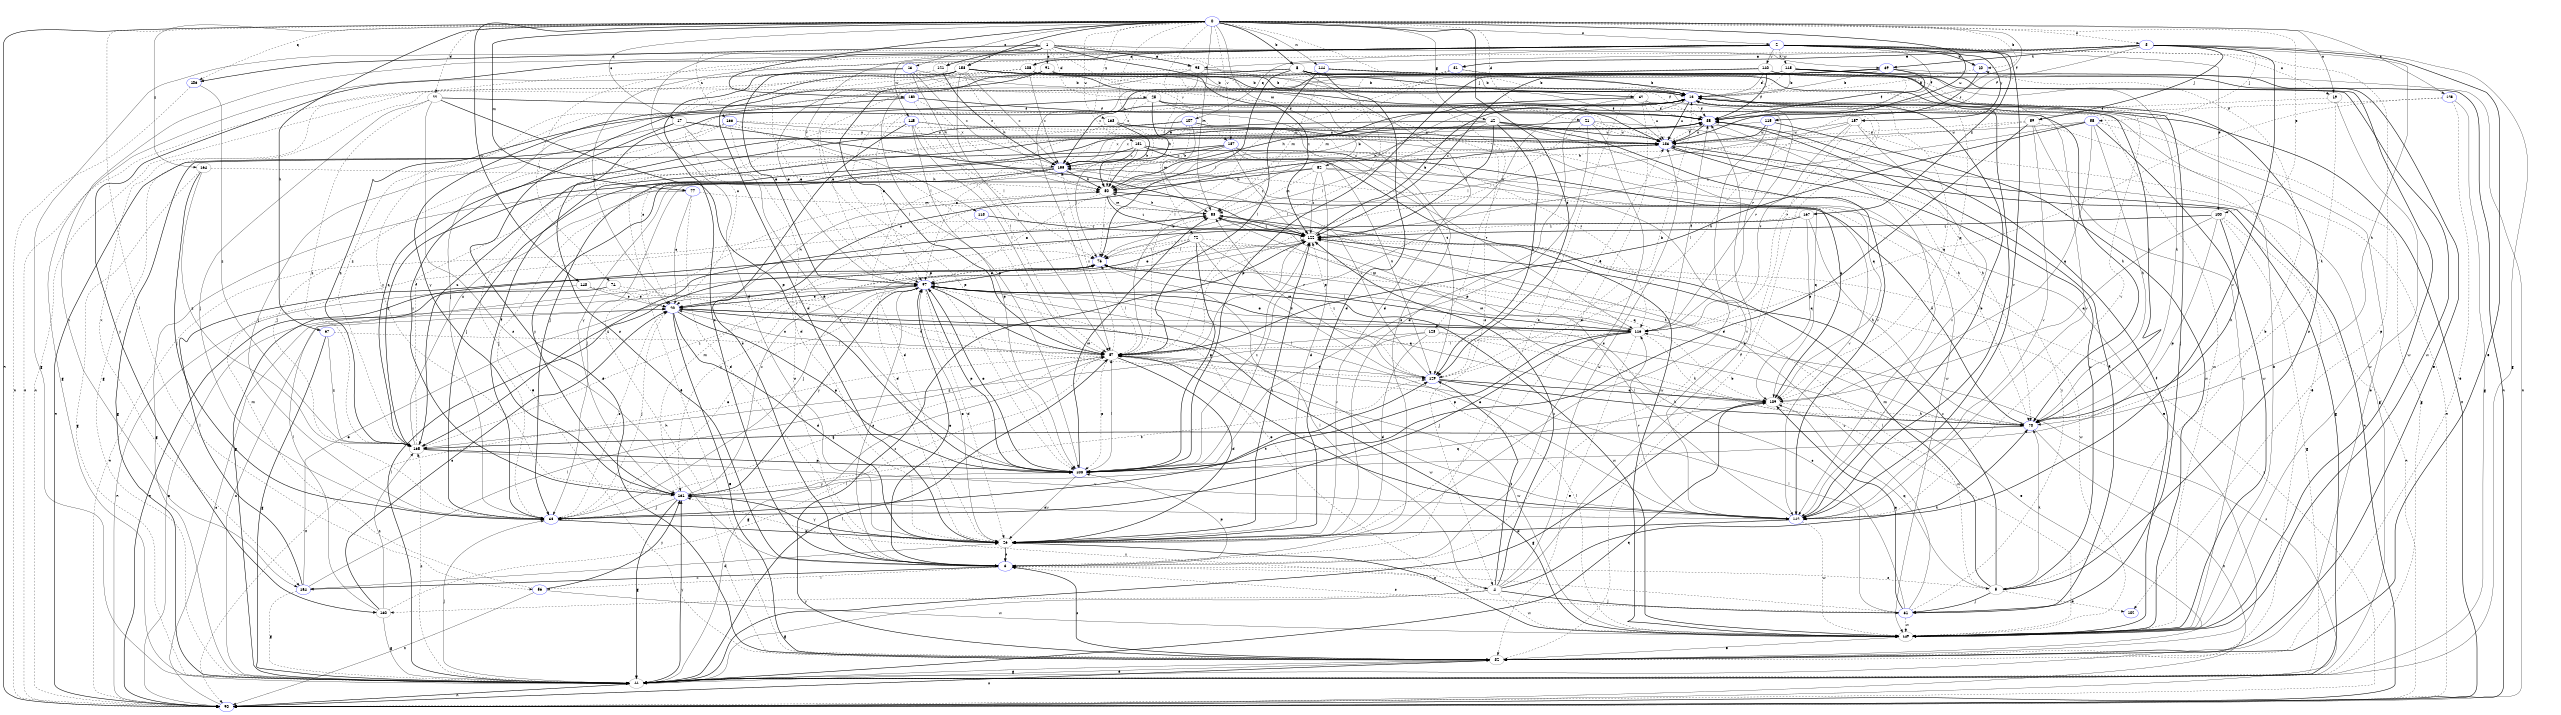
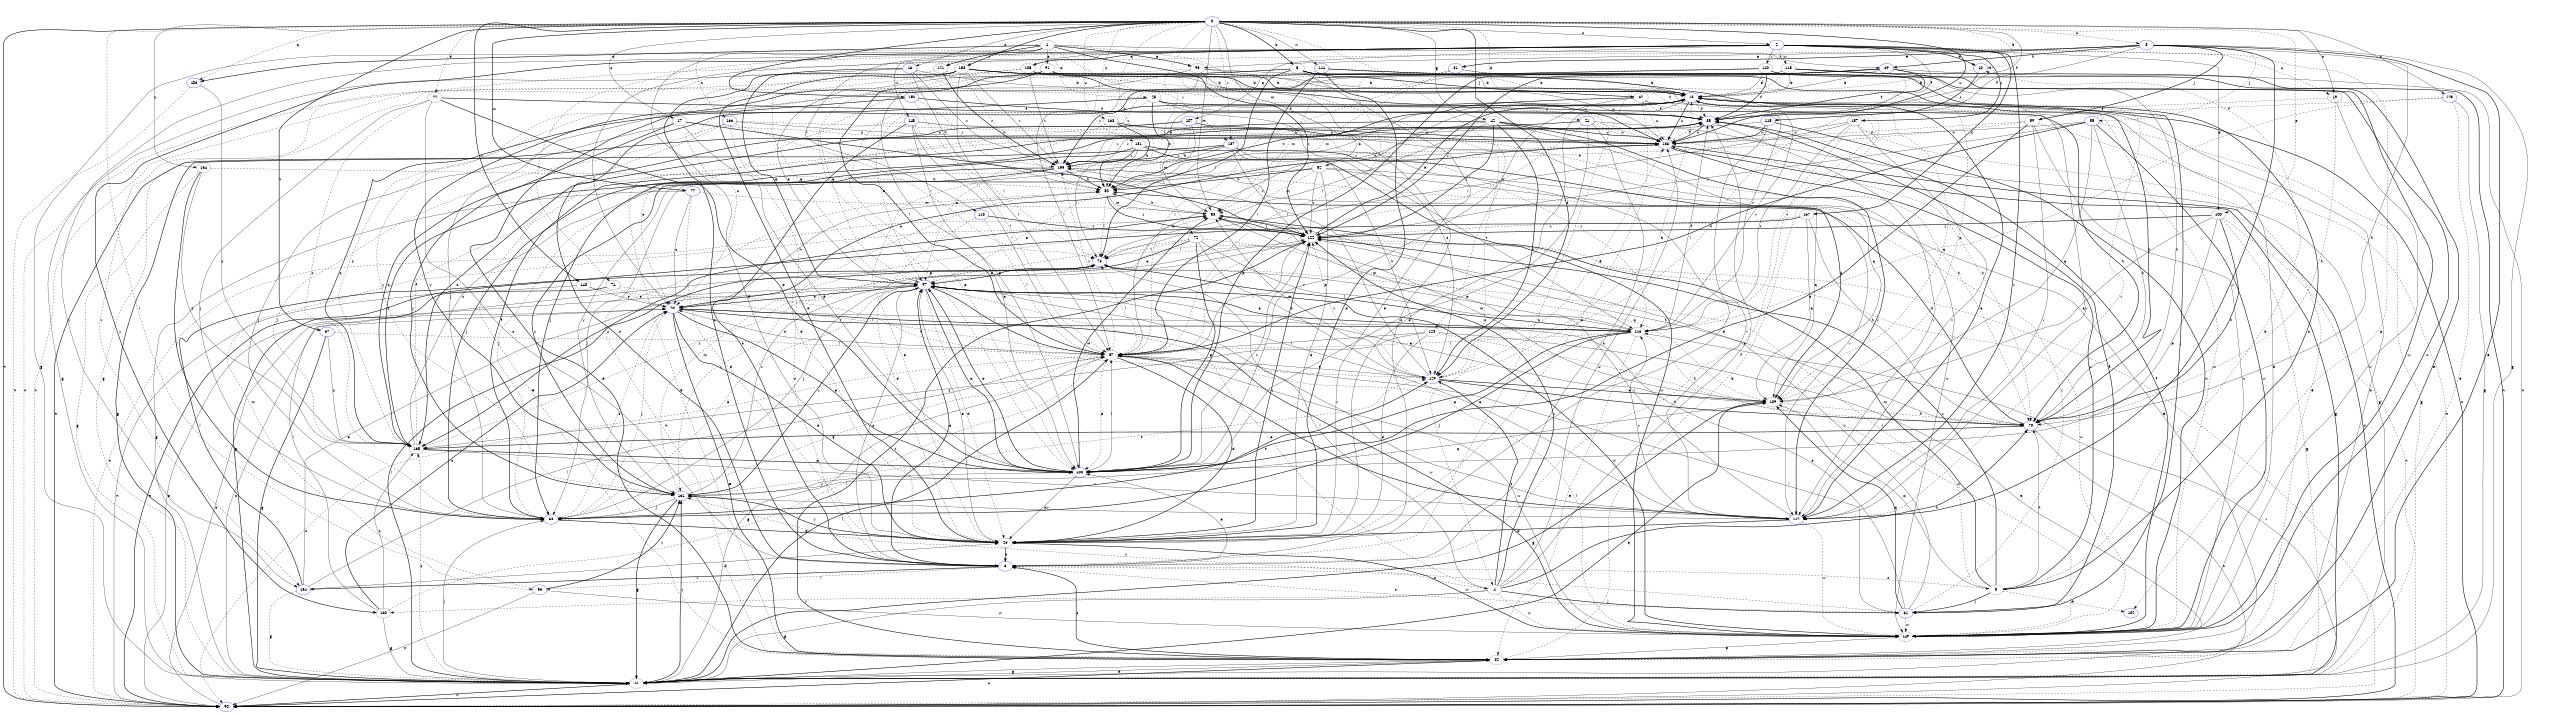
edge "95" -> "136": label "f" -> "u"
edge "145" -> "142": removed, label "v"
